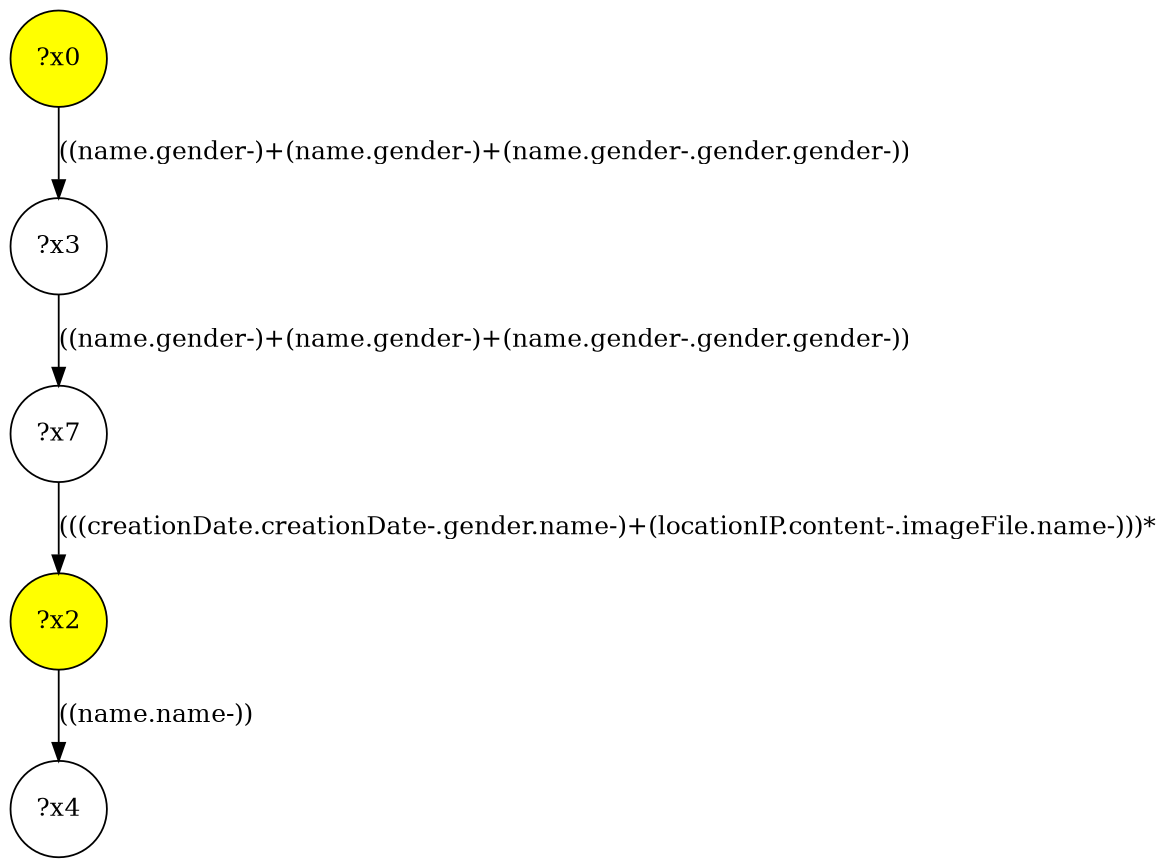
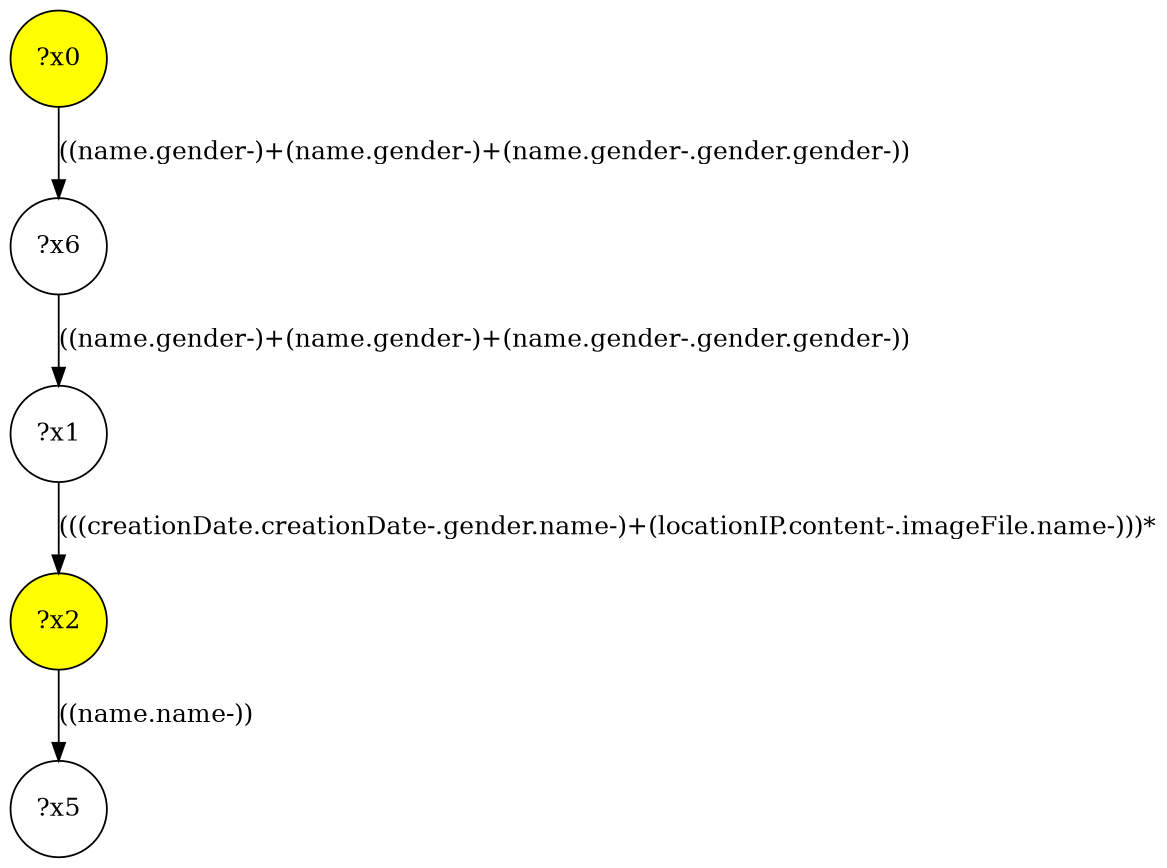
node "?x3": label "?x3" -> "?x6"
node "?x7": label "?x7" -> "?x1"
node "?x4": label "?x4" -> "?x5"
